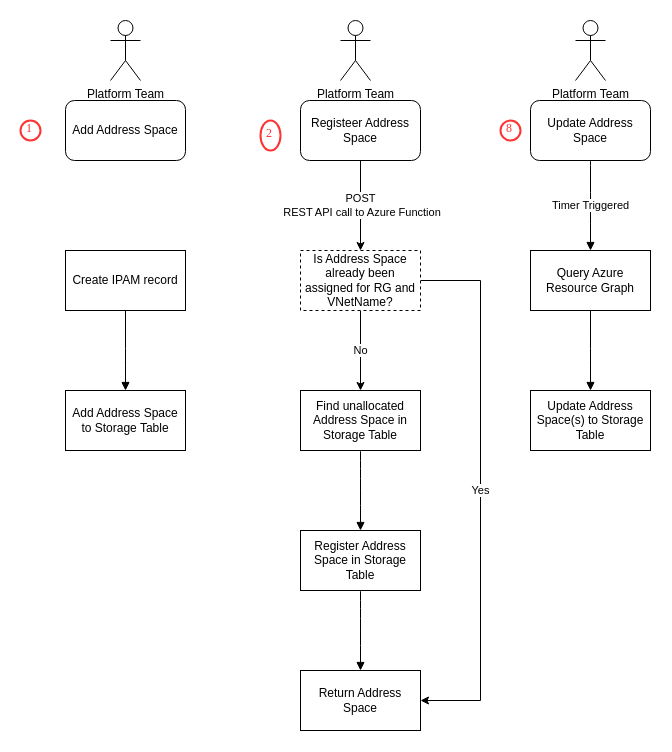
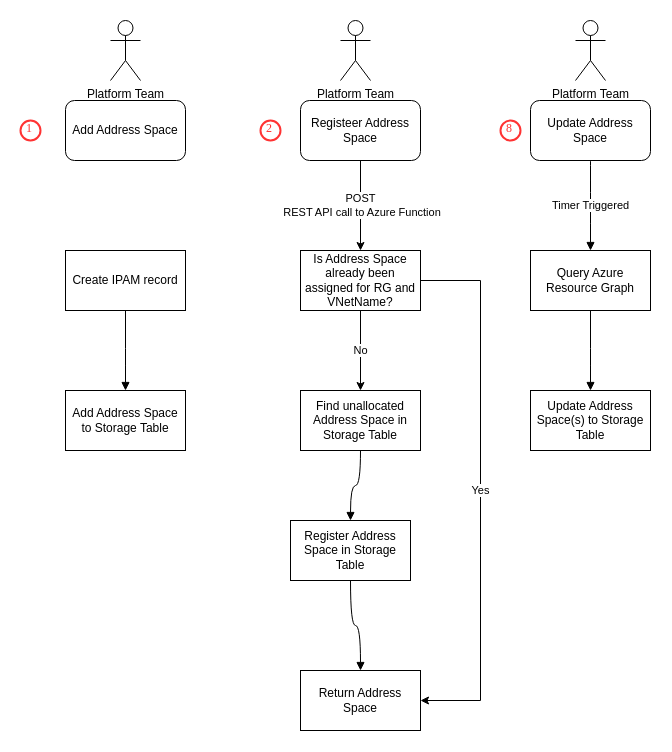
node "2": size 20x30 -> 20x20
node "Is Address Space already been assigned for RG and VNetName?": style dashed -> solid
node "Register Address Space in Storage Table": moved (361, 561) -> (351, 551)
